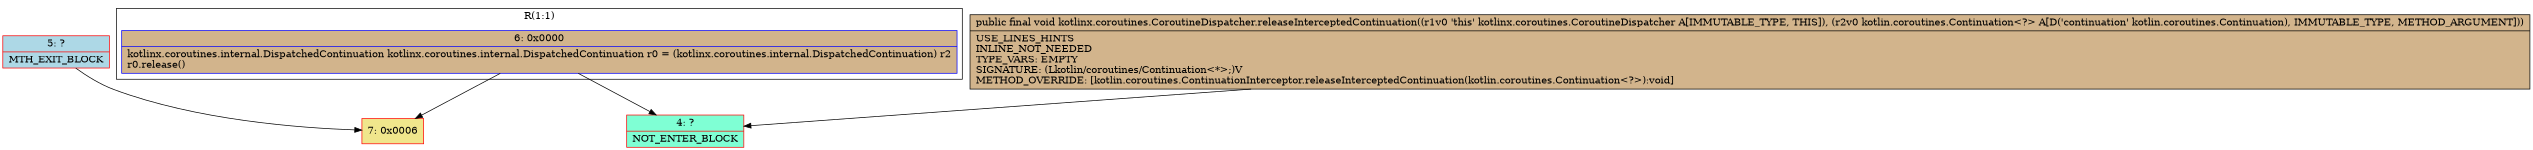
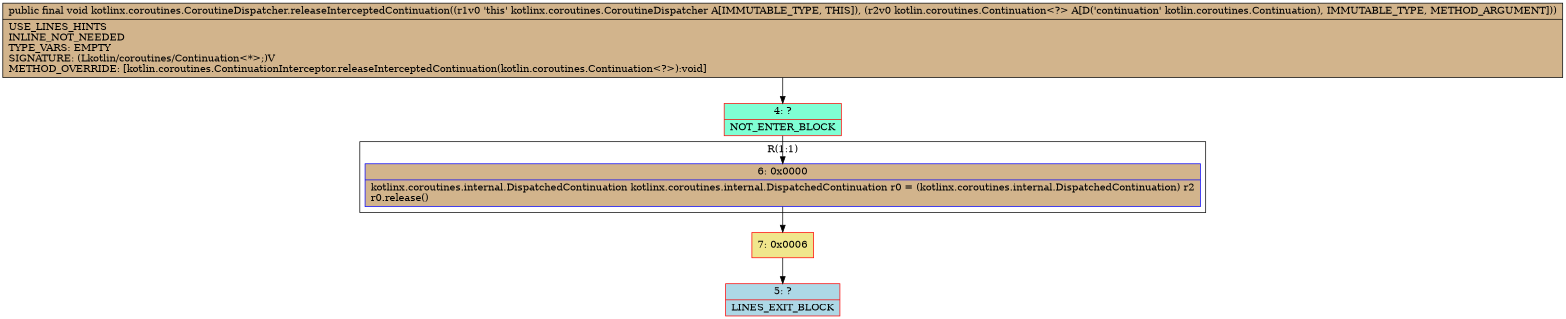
node "5: ?": text "MTH_EXIT_BLOCK" -> "LINES_EXIT_BLOCK"
edge "6: 0x0000" -> "4: ?": reversed
edge "5: ?" -> "7: 0x0006": reversed
